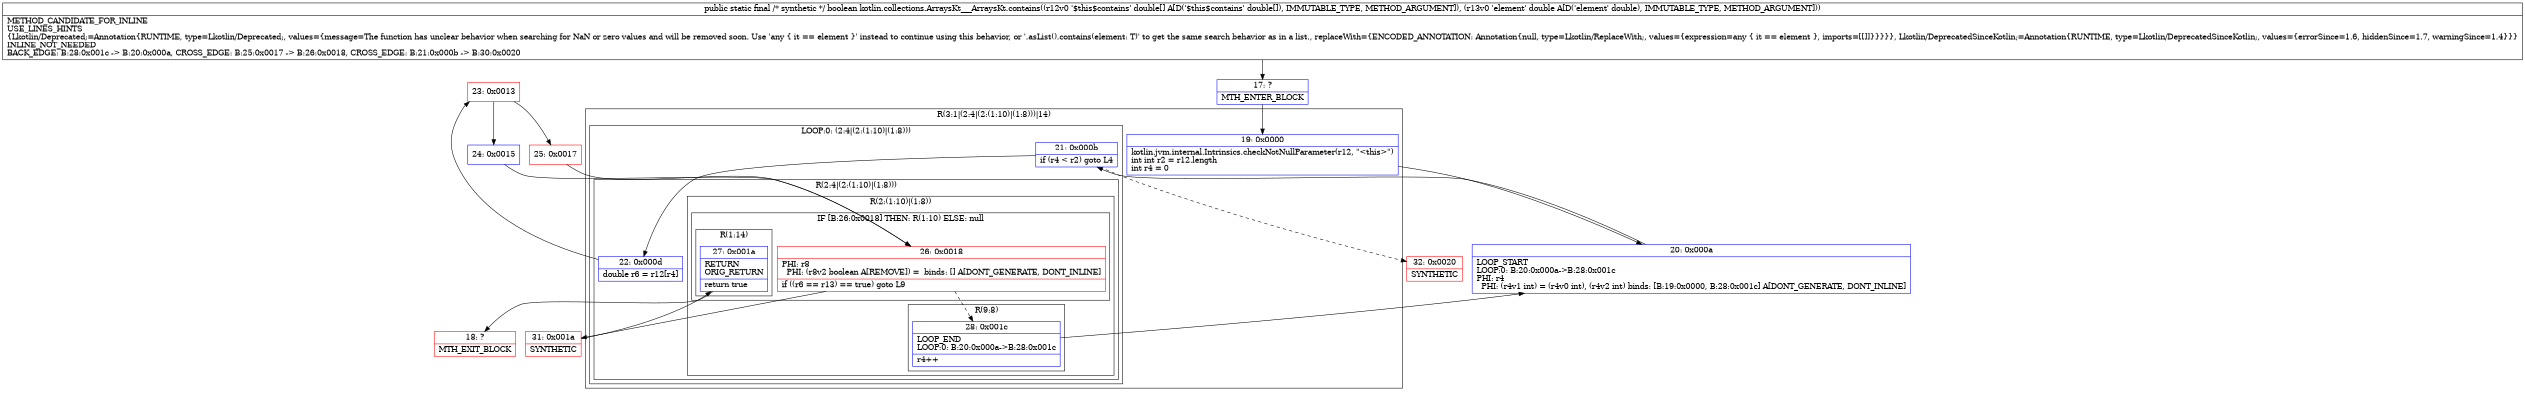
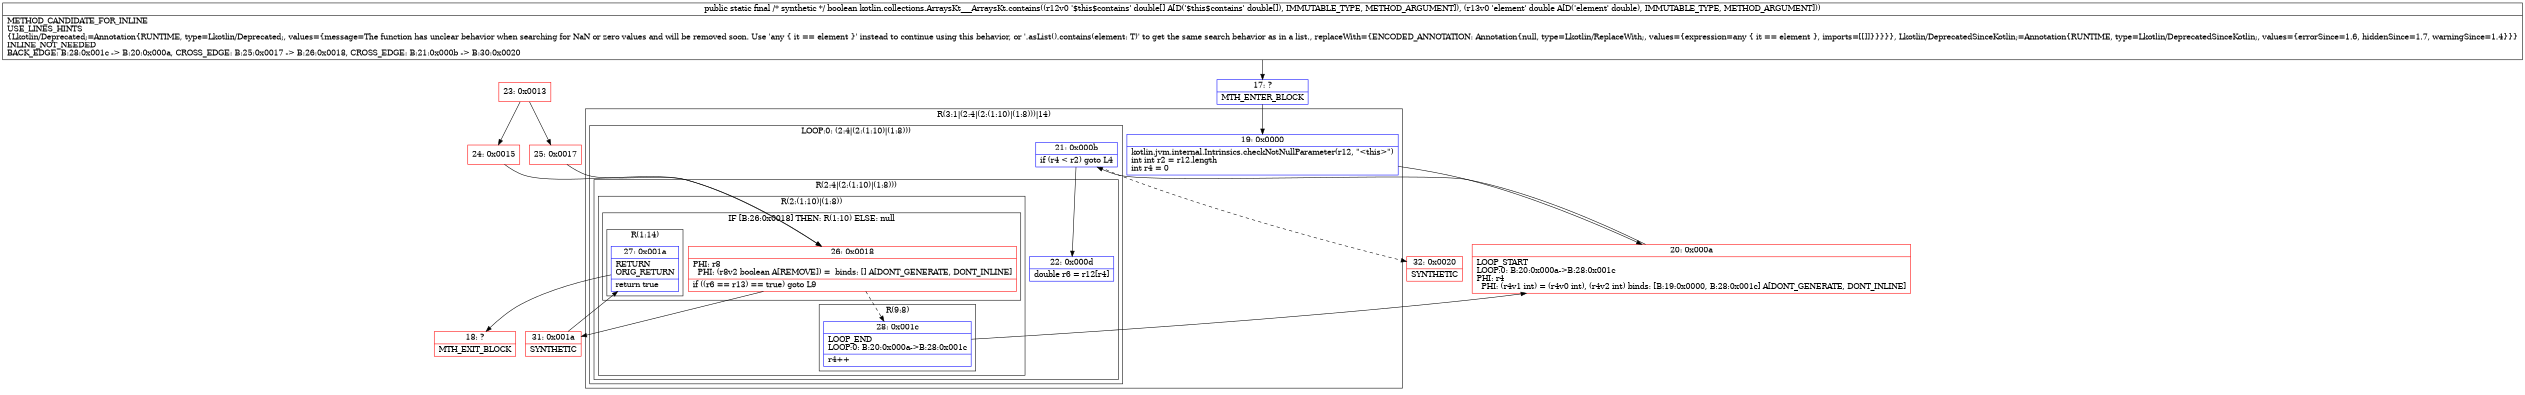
node "24: 0x0015": color blue -> red
edge "22: 0x000d" -> "23: 0x0013": removed
node "20: 0x000a": color blue -> red
